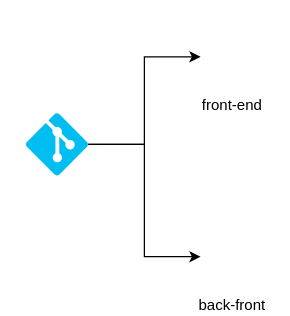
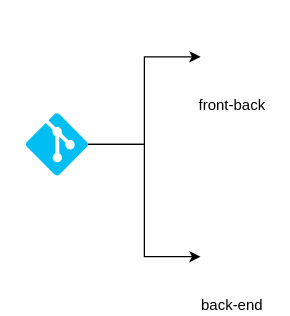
node "front-end": label "front-end" -> "front-back"
node "back-front": label "back-front" -> "back-end"
